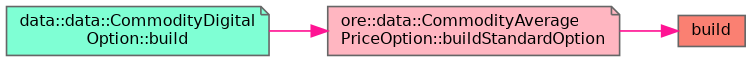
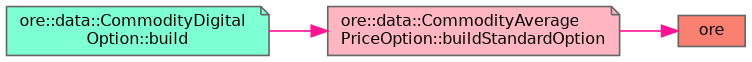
node "data::data::CommodityDigital Option::build": label "data::data::CommodityDigital Option::build" -> "ore::data::CommodityDigital Option::build"
node "build": label "build" -> "ore"
